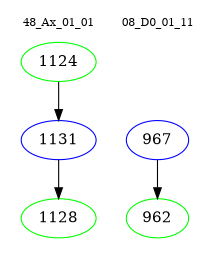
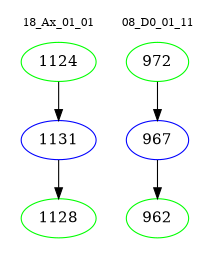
cluster "48_Ax_01_01": label "48_Ax_01_01" -> "18_Ax_01_01"
node "972": added
